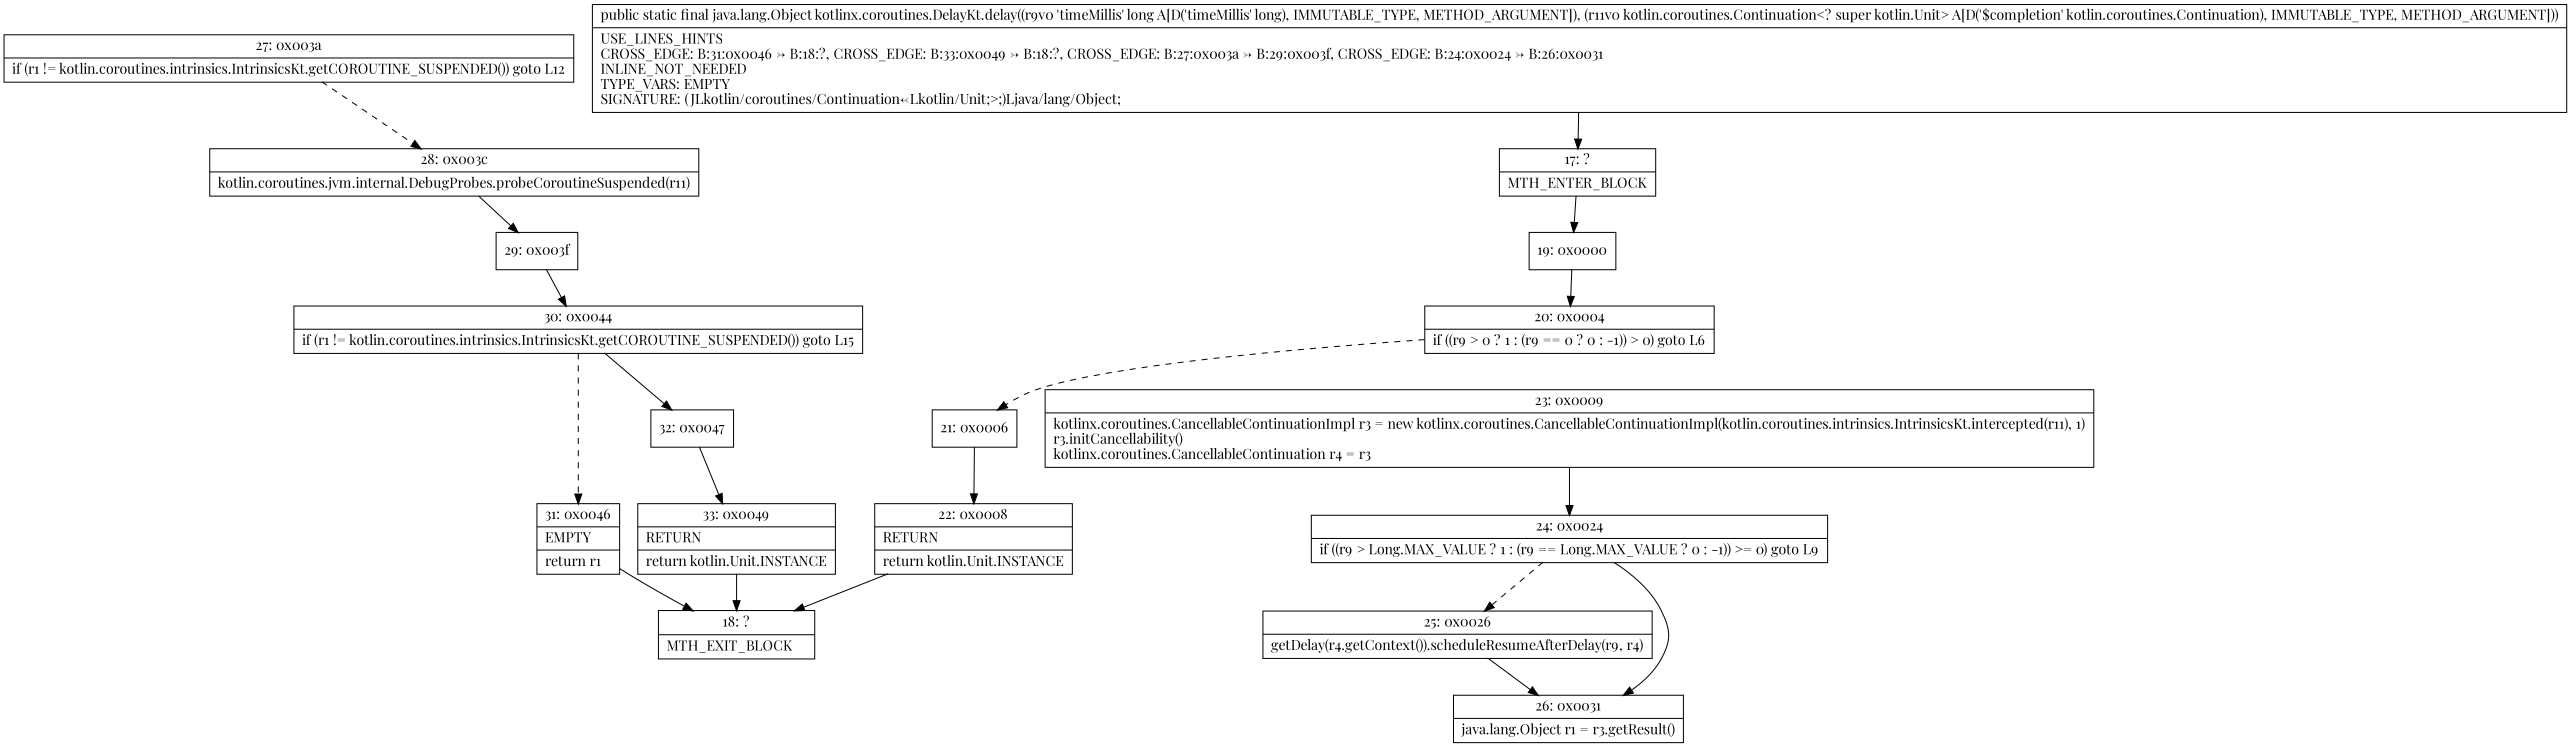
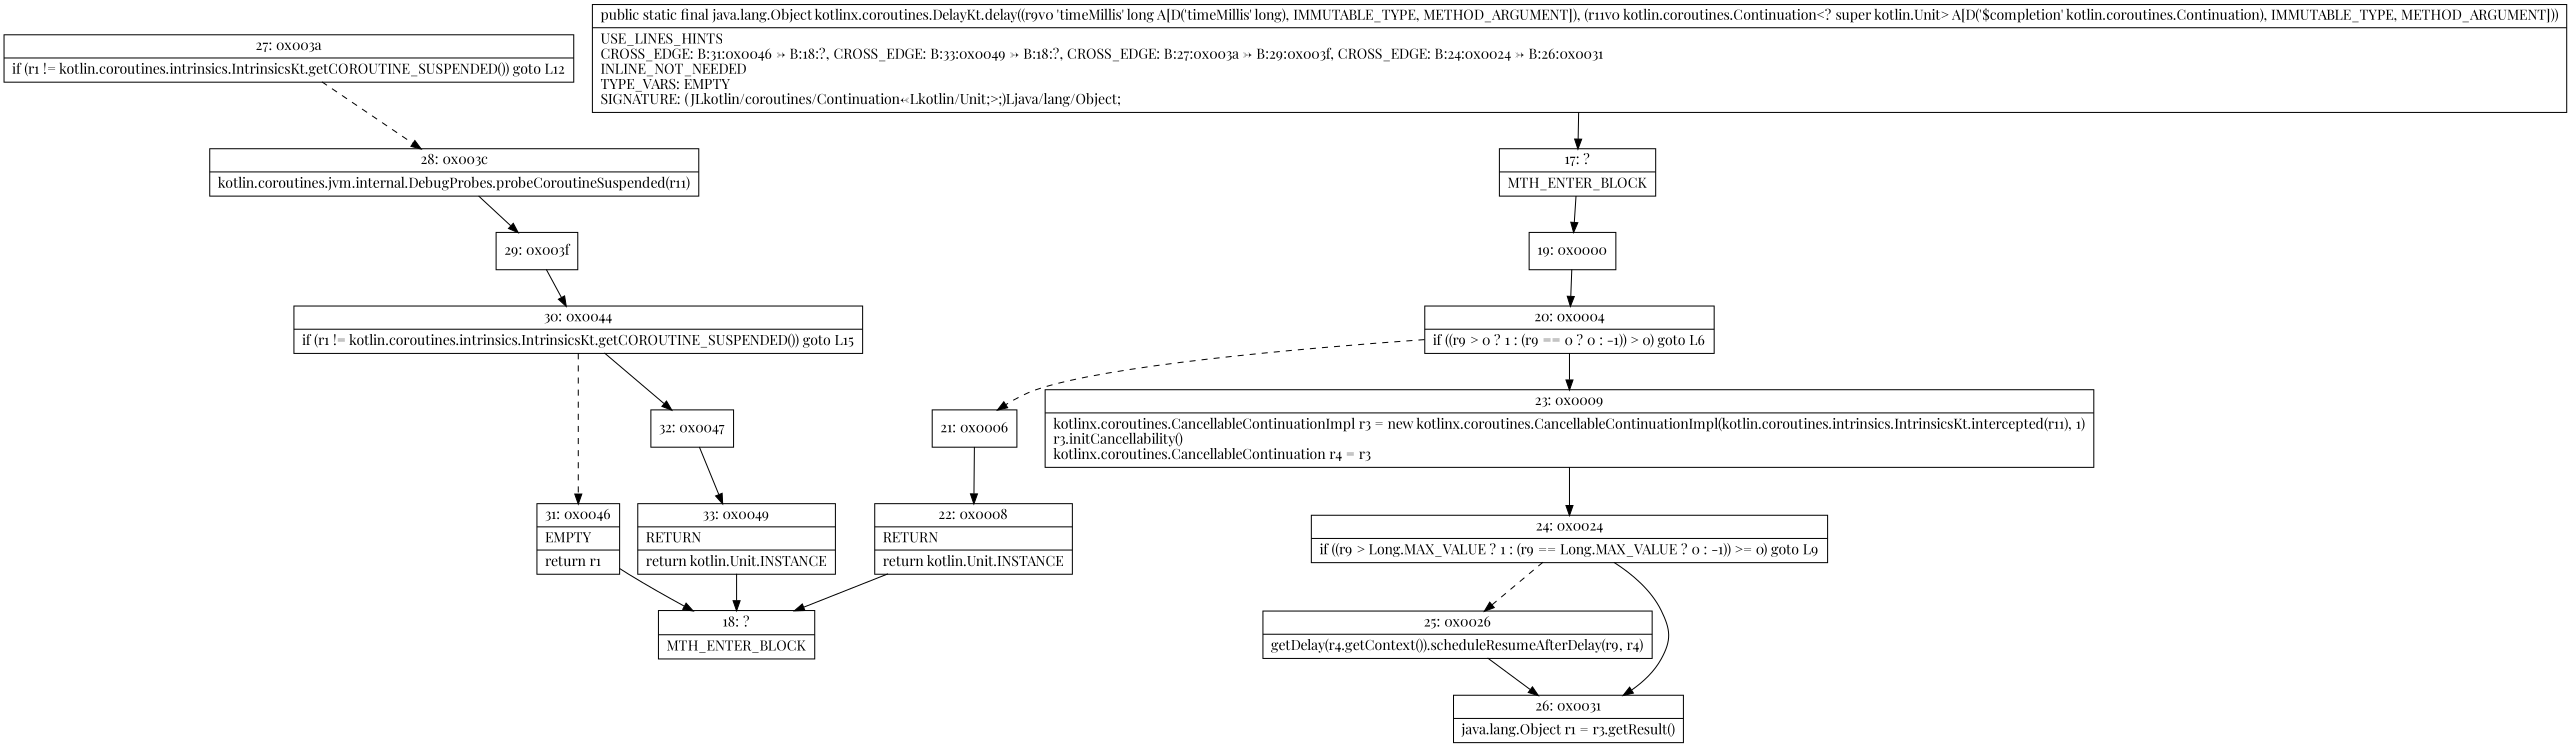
edge "20: 0x0004" -> "23: 0x0009": added
node "18: ?": text "MTH_EXIT_BLOCK" -> "MTH_ENTER_BLOCK"
